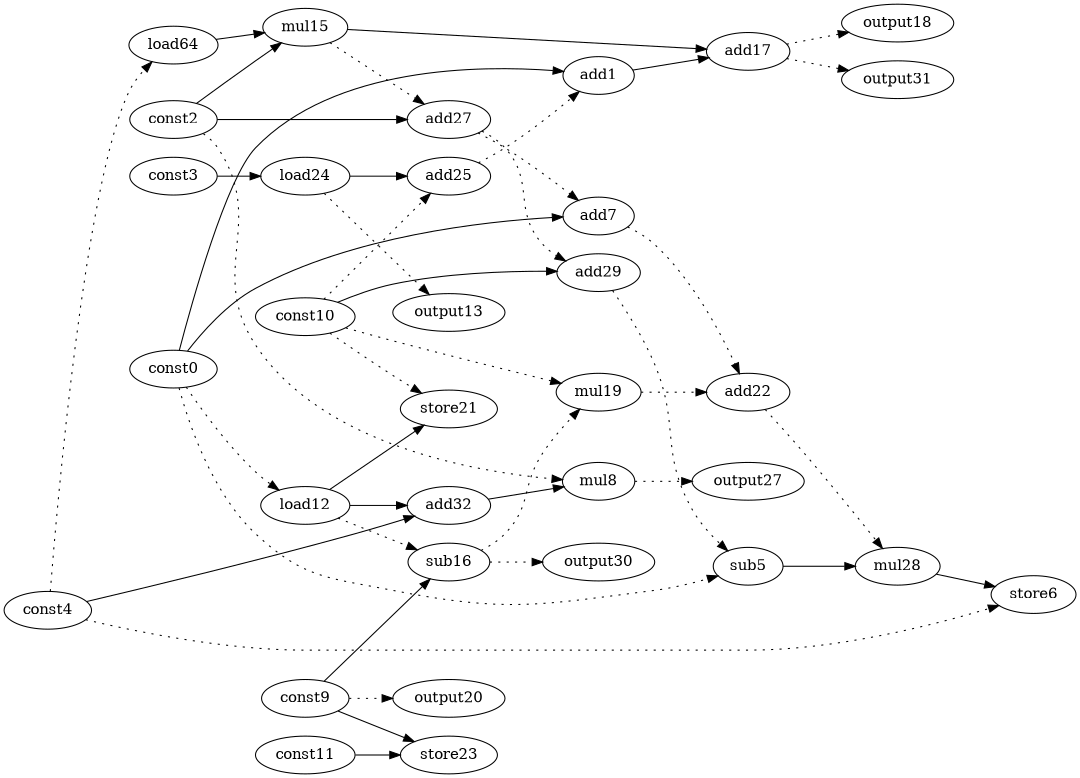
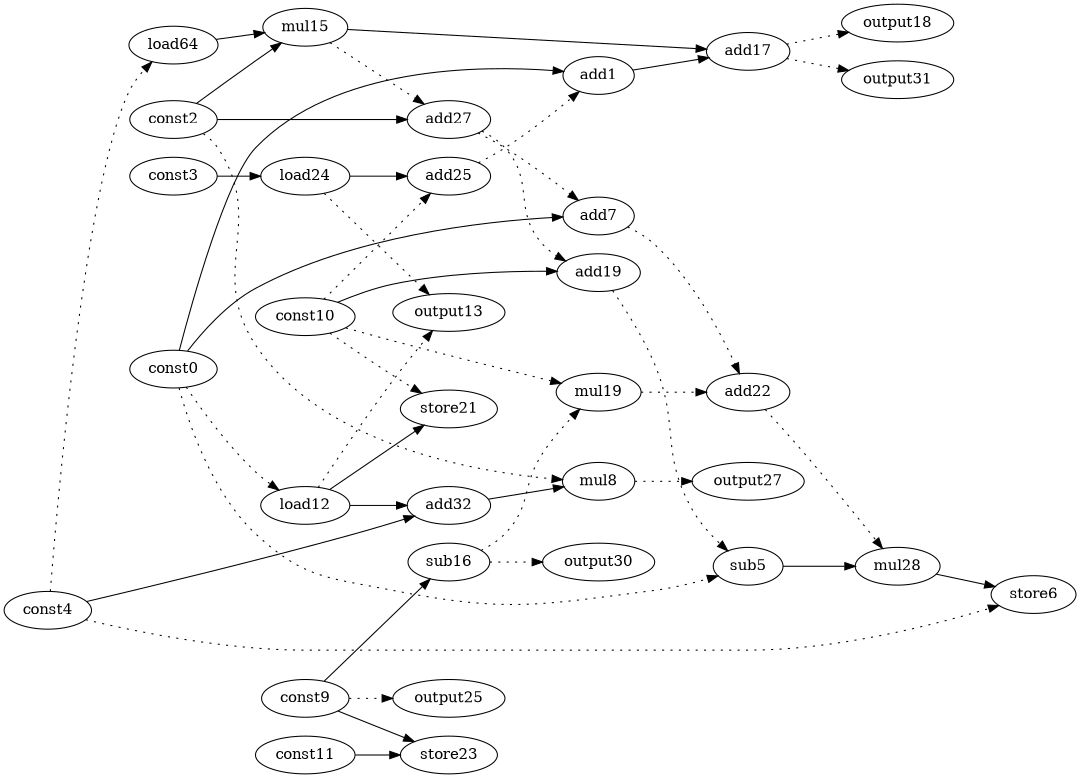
node "add29": label "add29" -> "add19"
edge "load12" -> "sub16": now "load12" -> "output13"
node "output20": label "output20" -> "output25"
